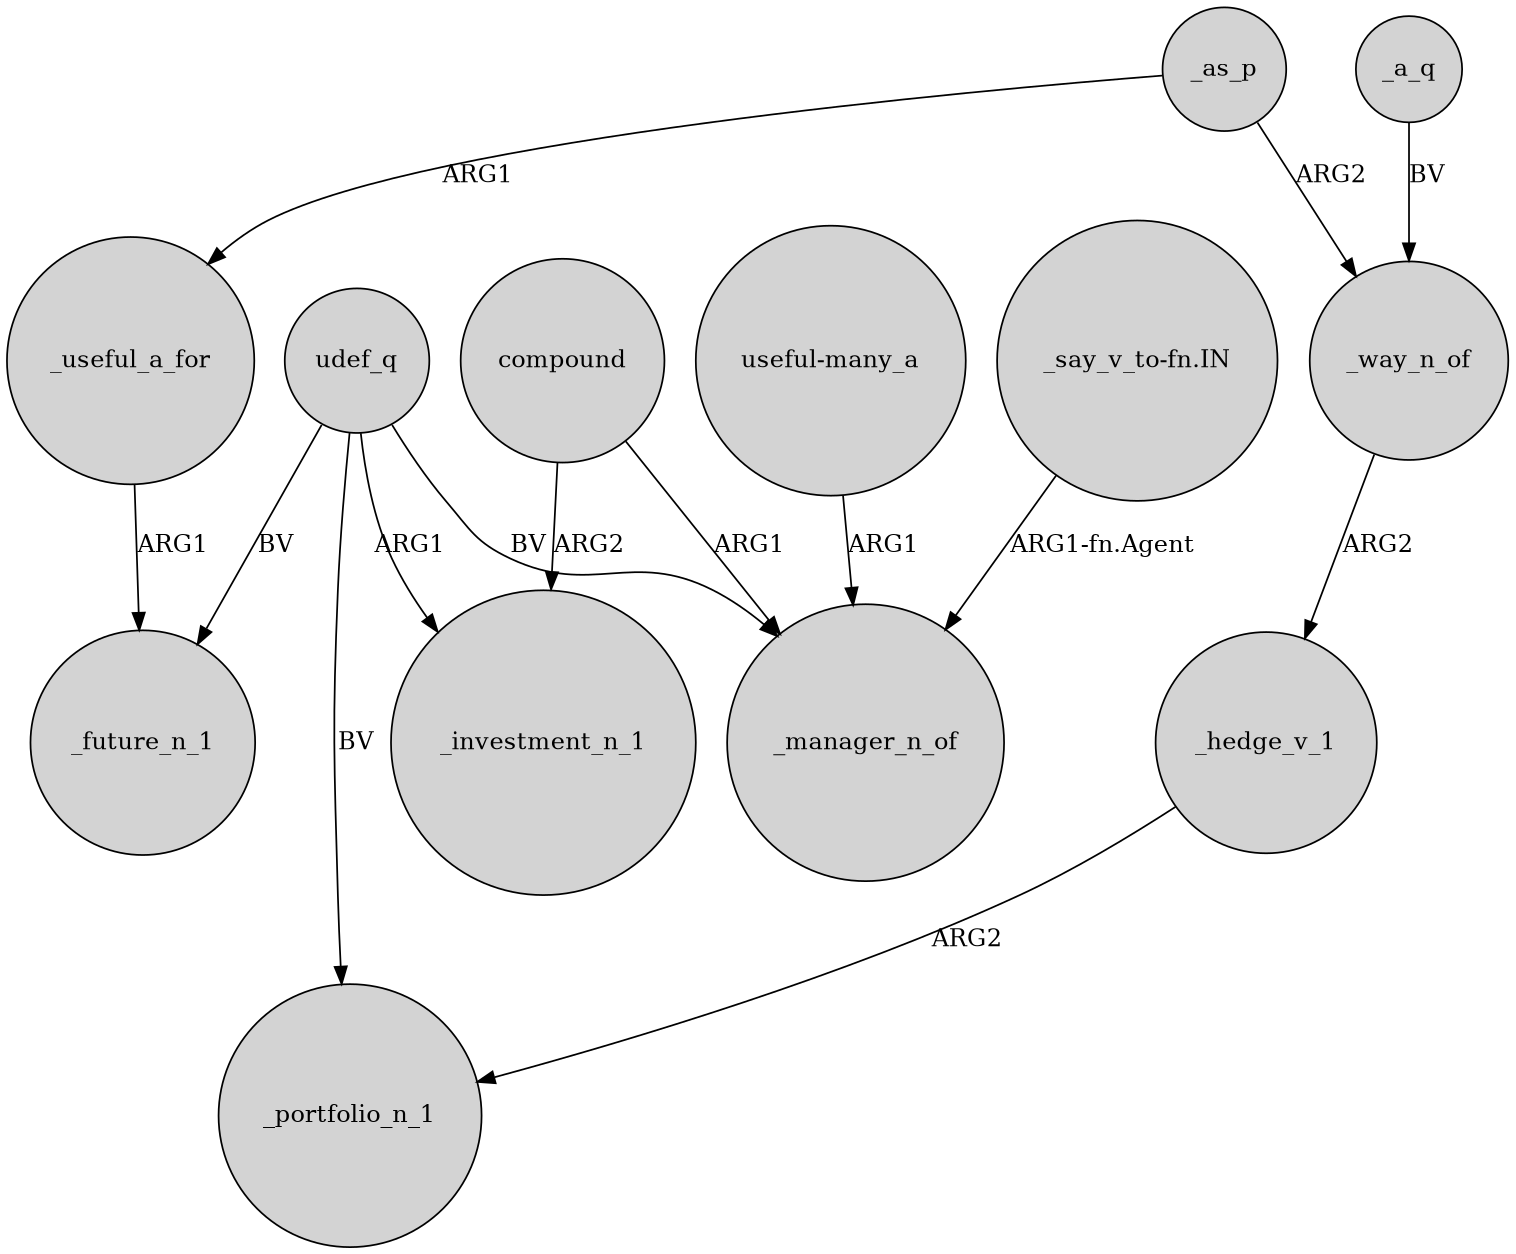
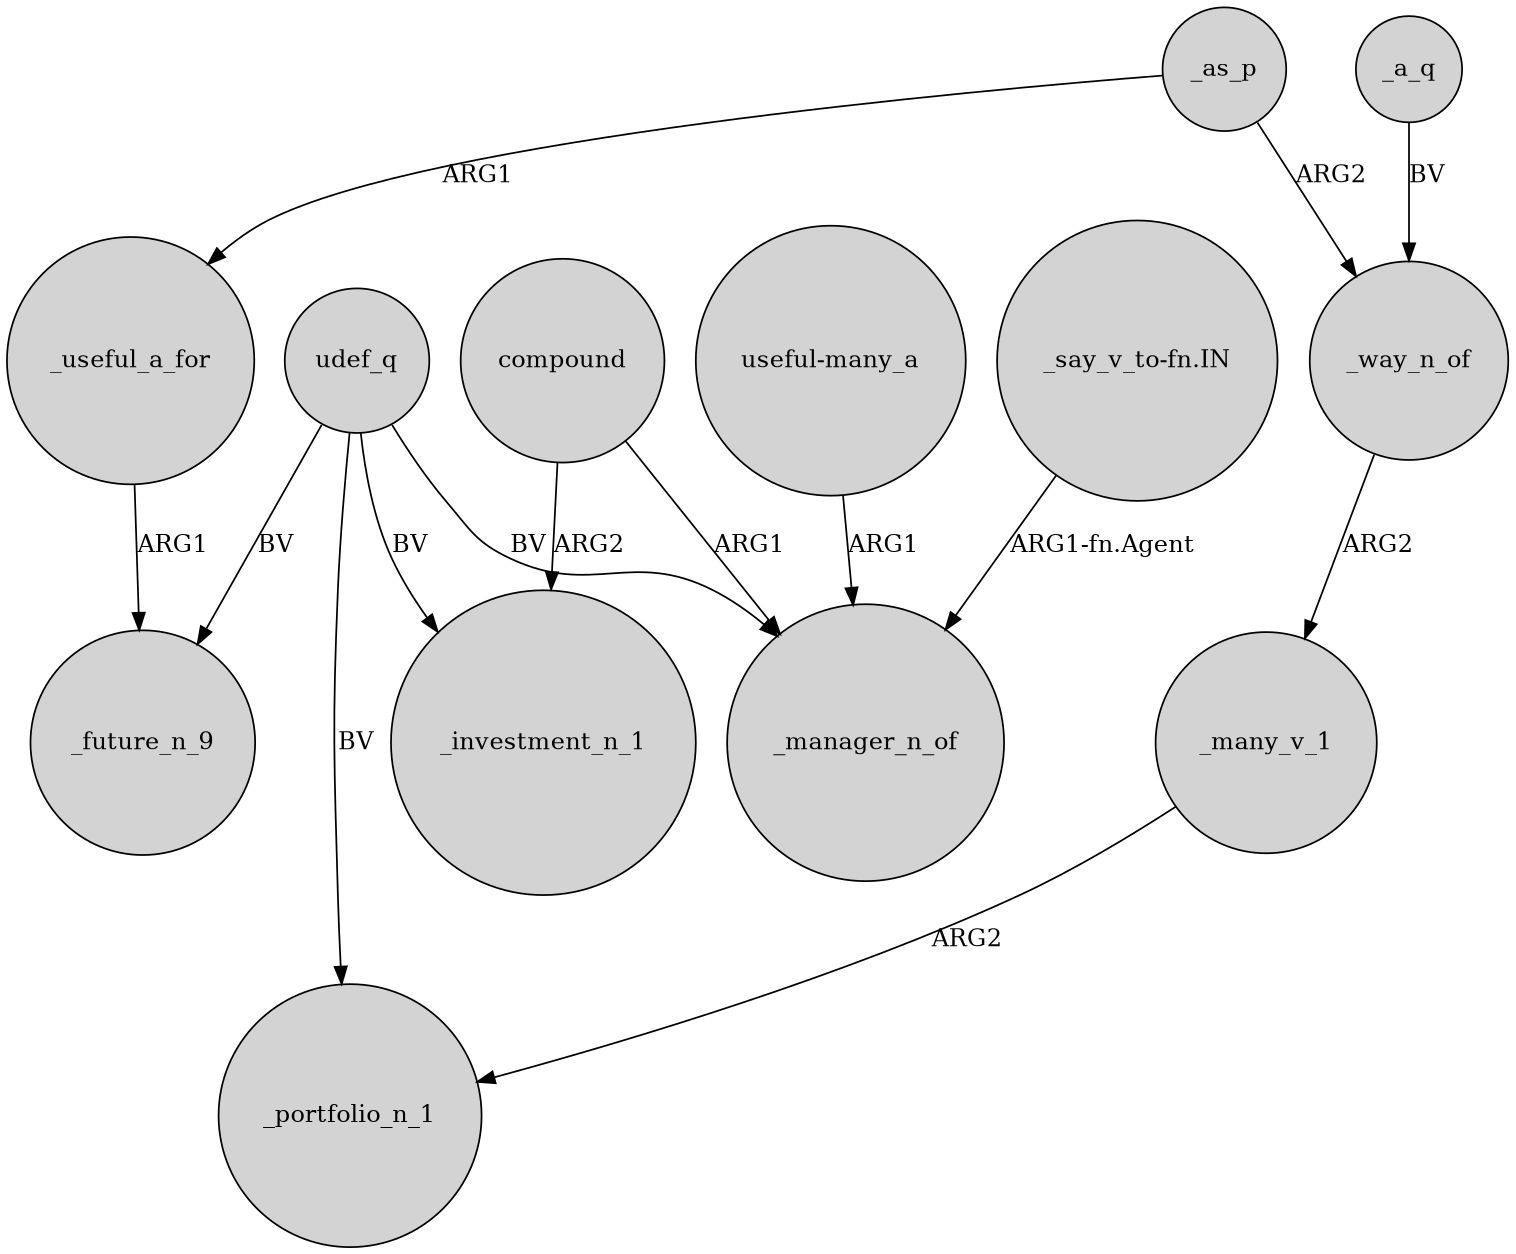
edge "udef_q" -> "_investment_n_1": label "ARG1" -> "BV"
node "_future_n_1": label "_future_n_1" -> "_future_n_9"
node "_hedge_v_1": label "_hedge_v_1" -> "_many_v_1"
